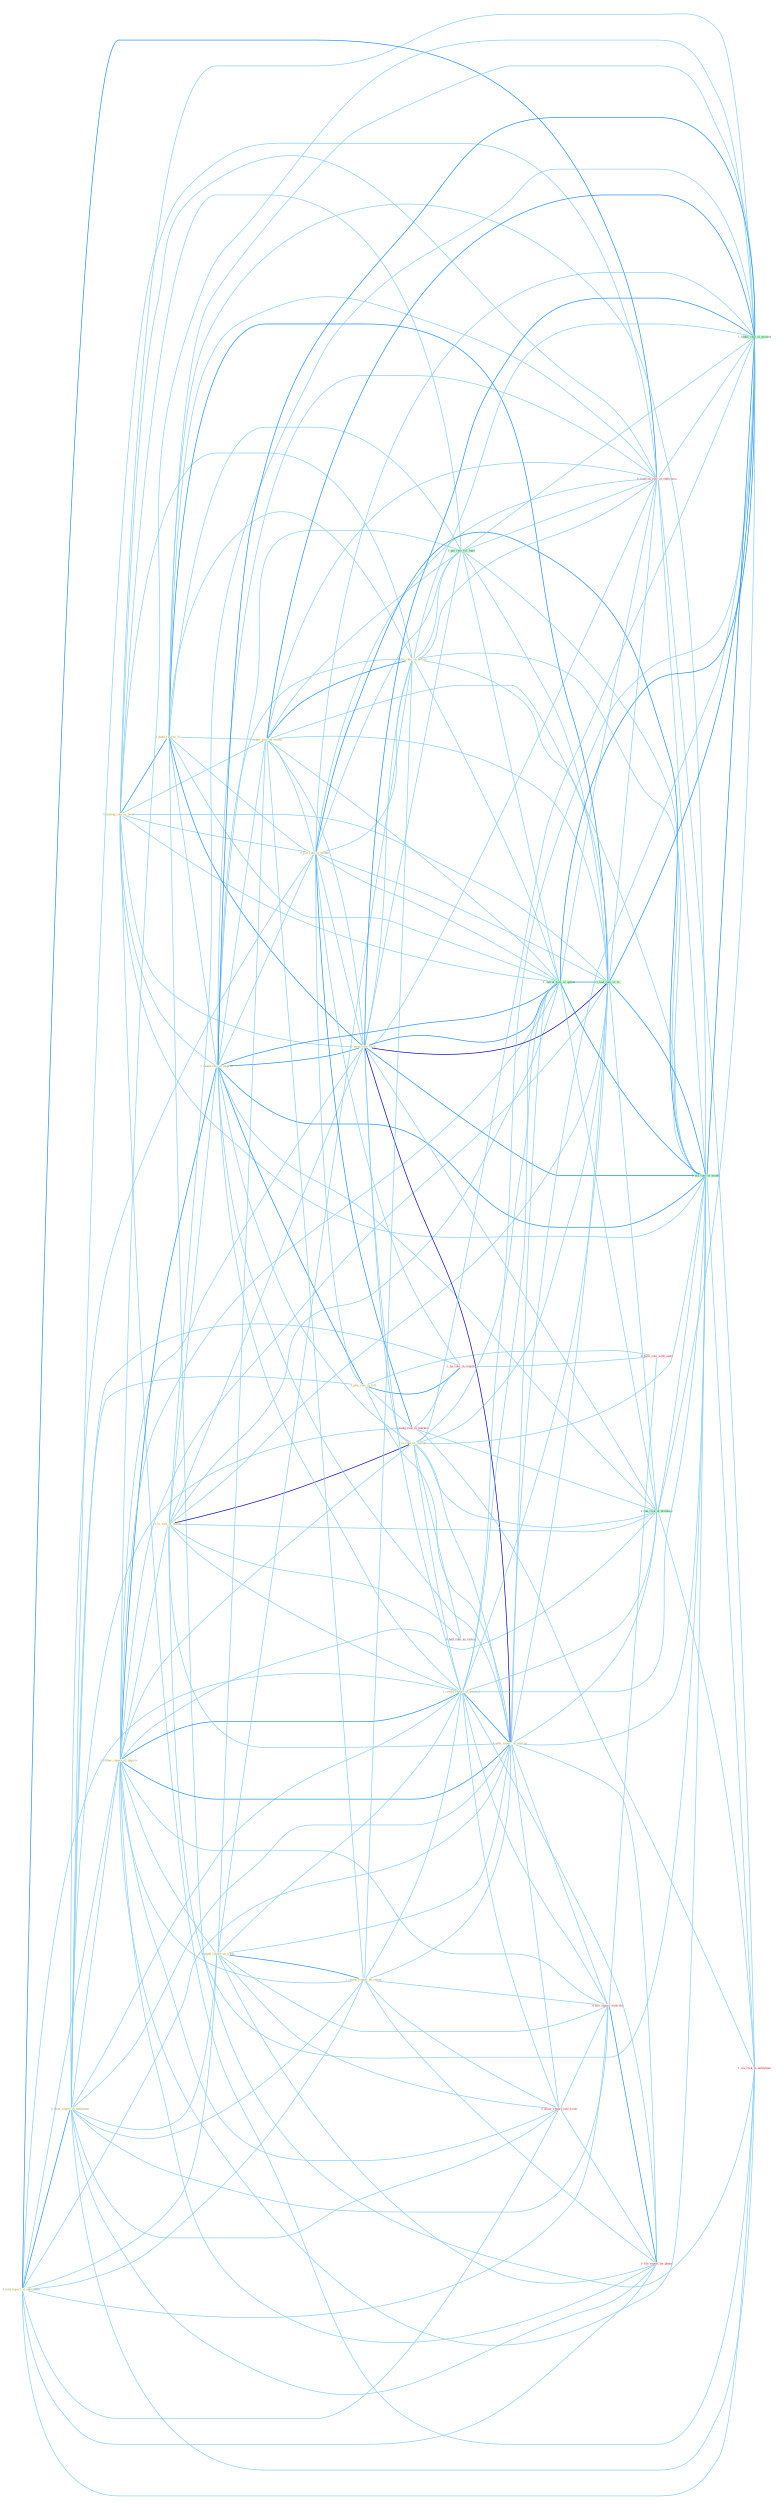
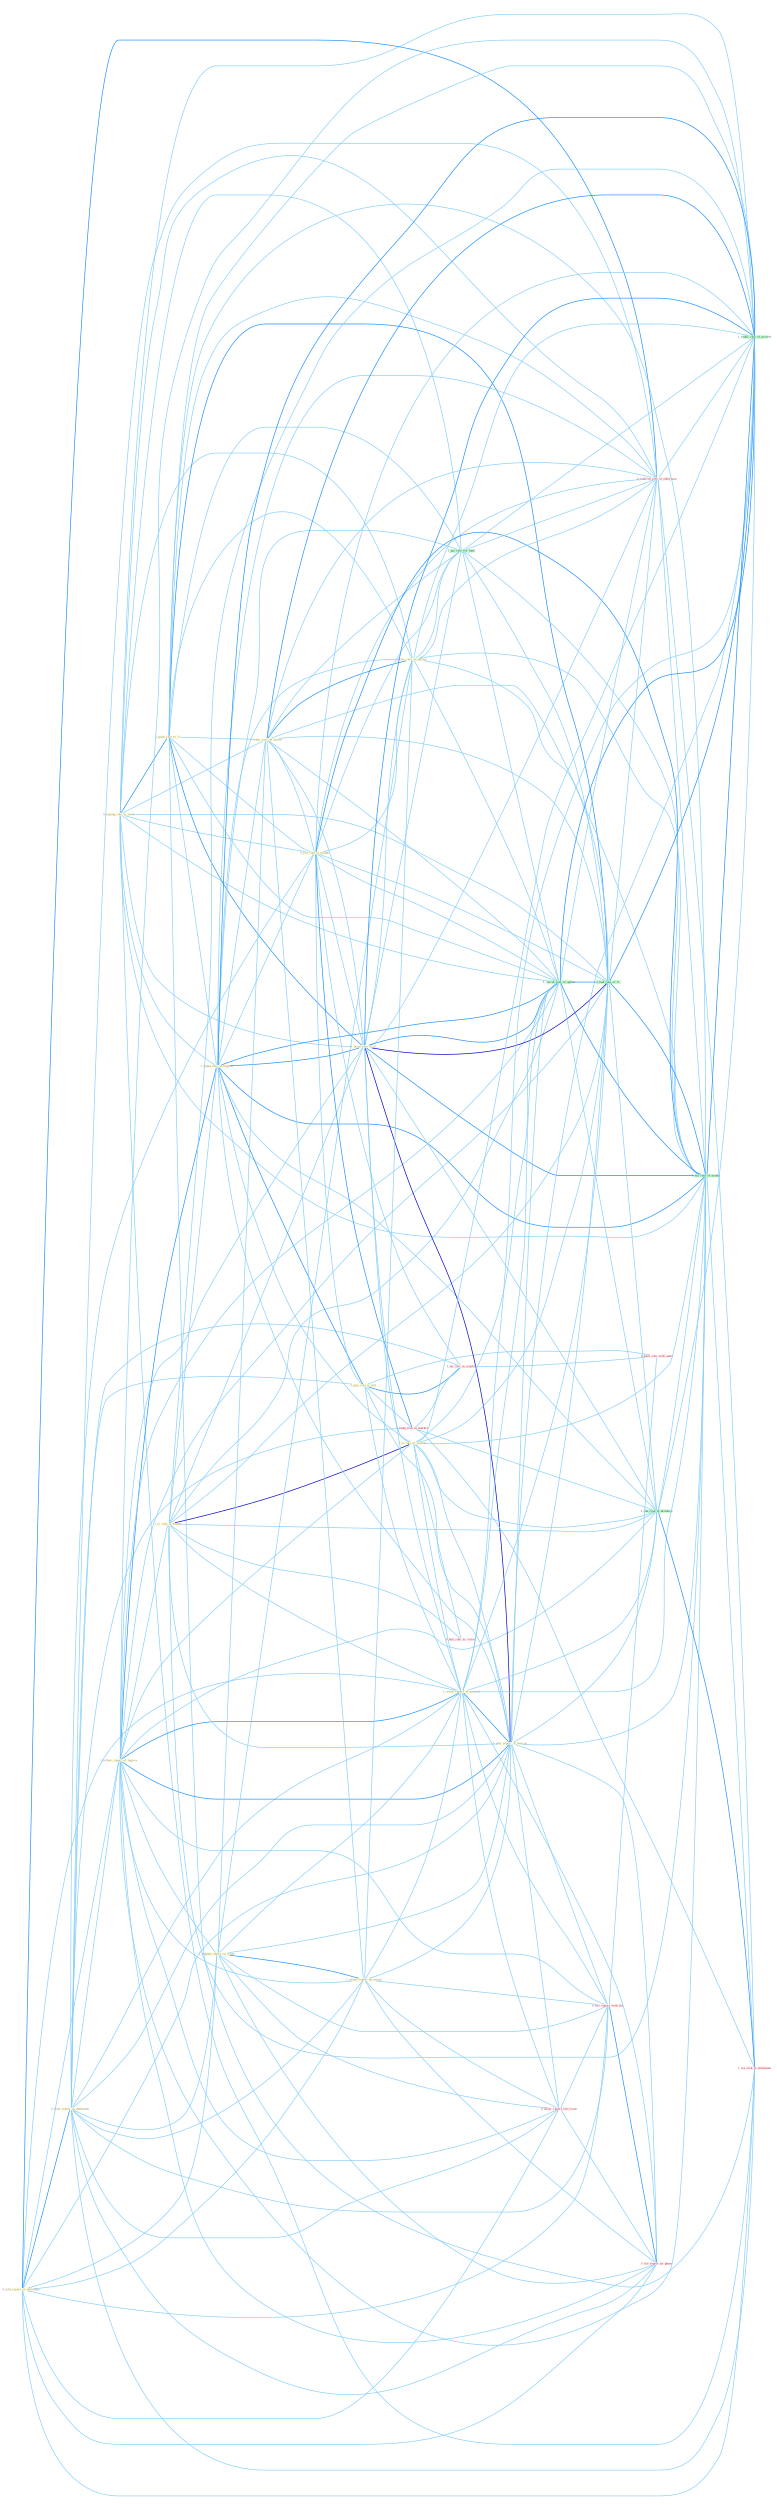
edge "1_found_rate_of_improv" -- "1_credit_report_of_genocid": now "1_plai_role_in_fall" -- "1_credit_report_of_genocid"
node "0_hail_rule_as_victori": fontcolor #2f4f4f -> #b22222
edge "1_run_risk_of_disintegr" -- "1_wa_risk_to_entitynam": color #87cefa -> #1e90ff
